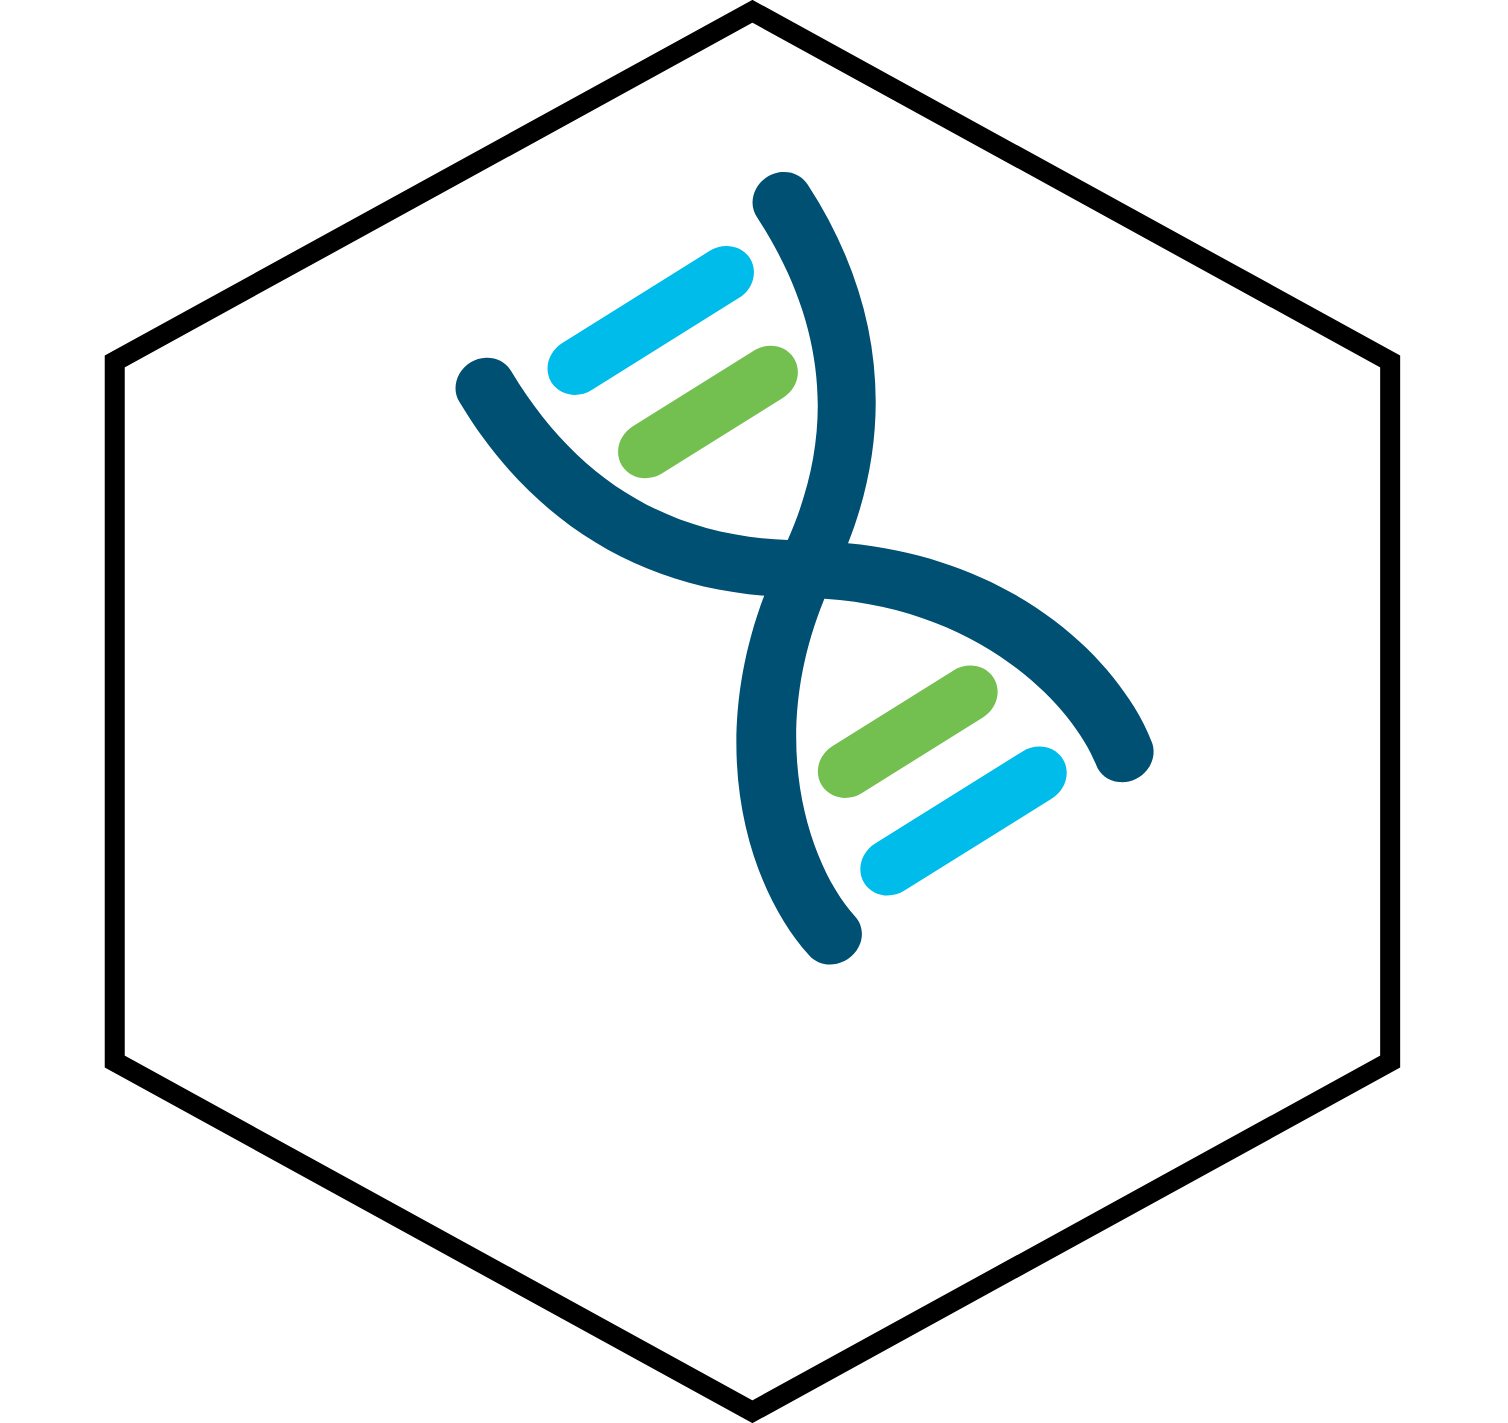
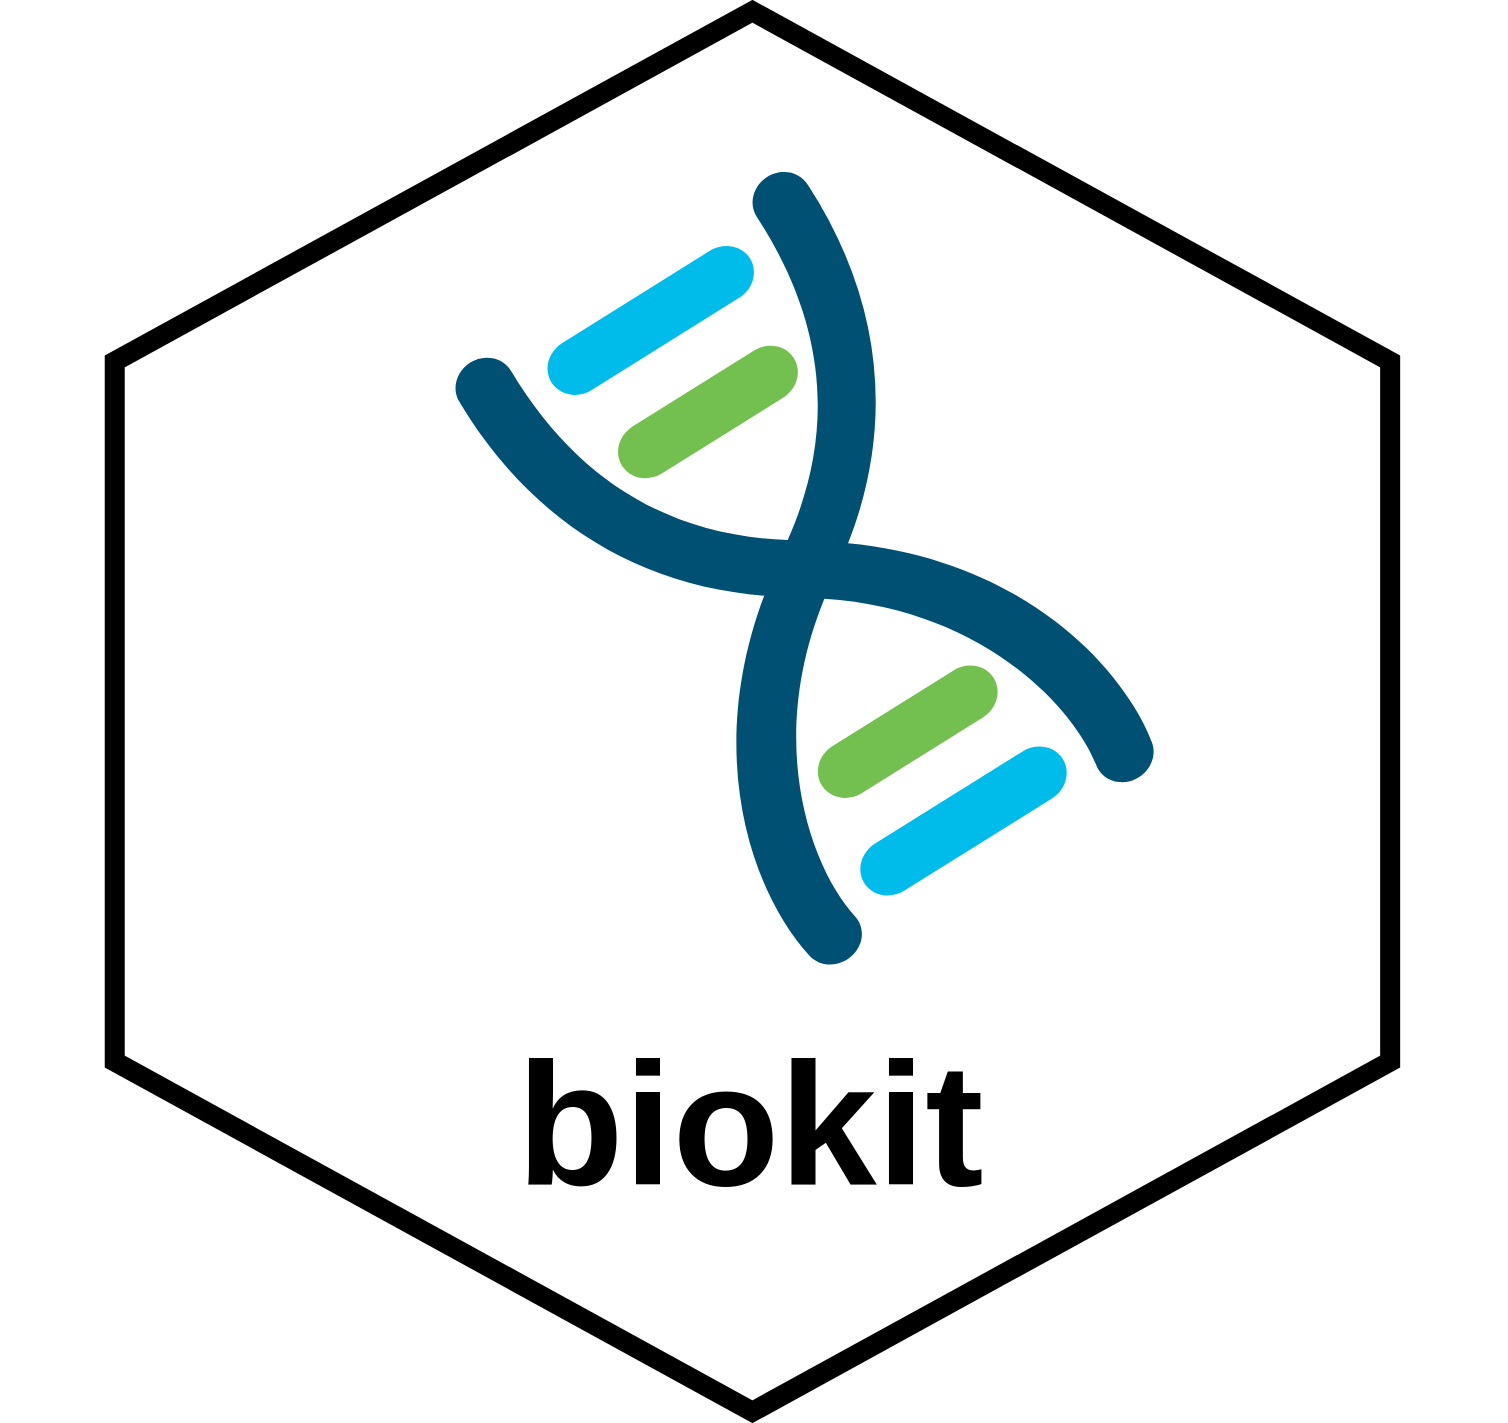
node "biokit": added
